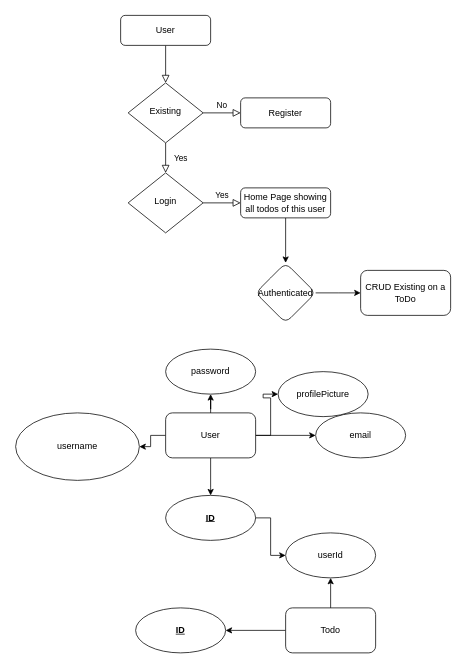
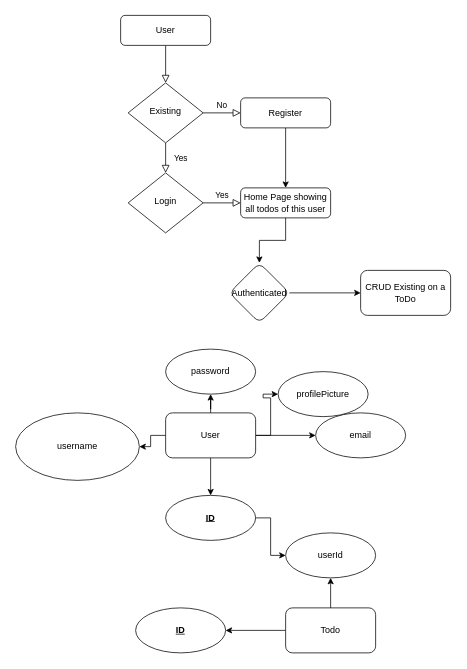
edge "Register" -> "Home Page showing all todos of this user": added
node "Authenticated": moved (285, 293) -> (259, 293)
